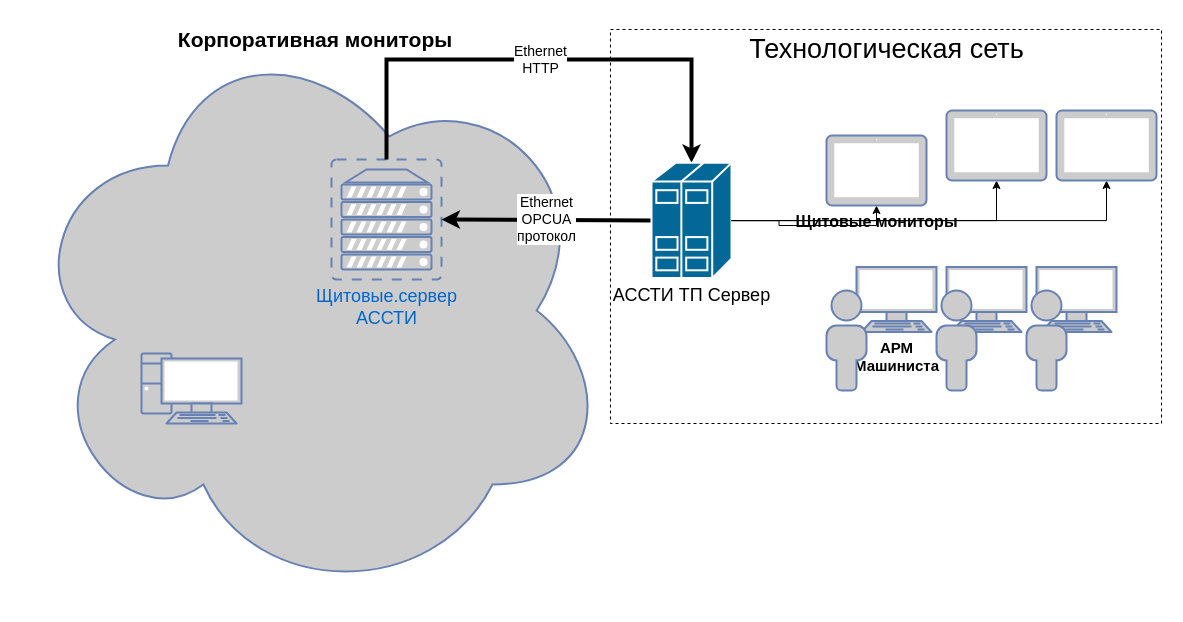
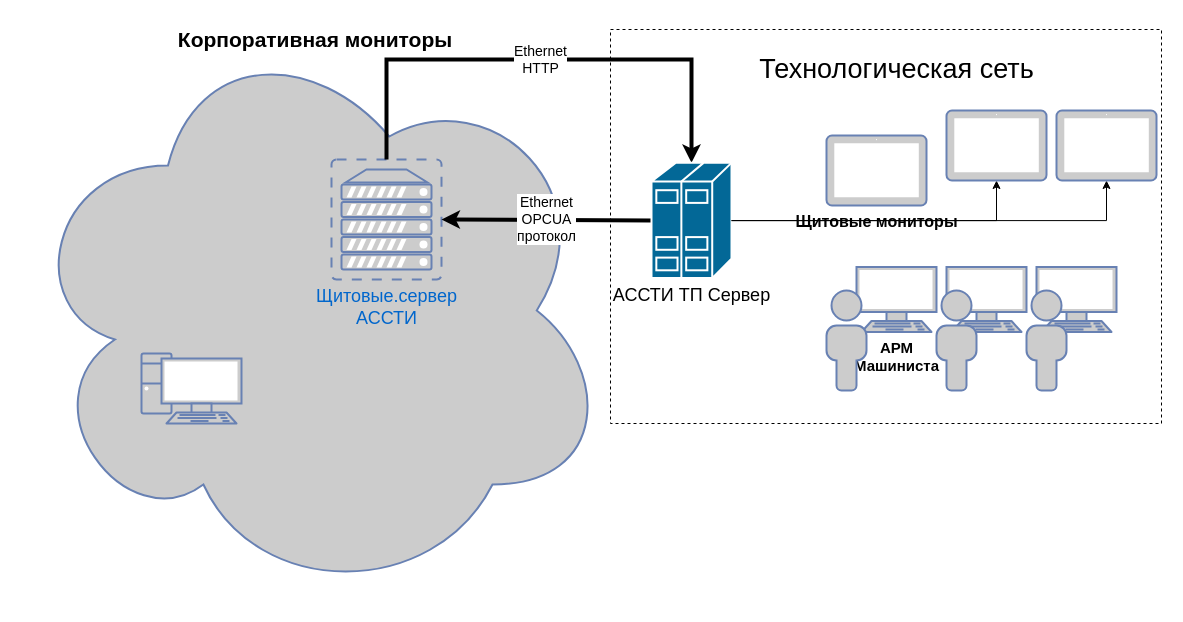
node "Технологическая сеть": moved (886, 50) -> (896, 70)
edge "АССТИ ТП Сервер" -> "Щитовые мониторы": removed
